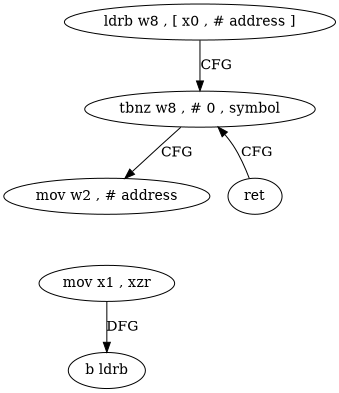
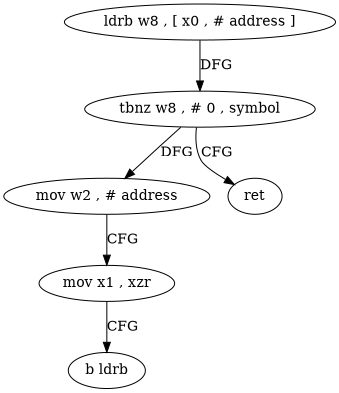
edge "ldrb w8 , [ x0 , # address ]" -> "tbnz w8 , # 0 , symbol": label "CFG" -> "DFG"
edge "tbnz w8 , # 0 , symbol" -> "mov w2 , # address": label "CFG" -> "DFG"
edge "ret" -> "tbnz w8 , # 0 , symbol": reversed
edge "mov w2 , # address" -> "mov x1 , xzr": added, label "CFG"
edge "mov x1 , xzr" -> "b ldrb": label "DFG" -> "CFG"
